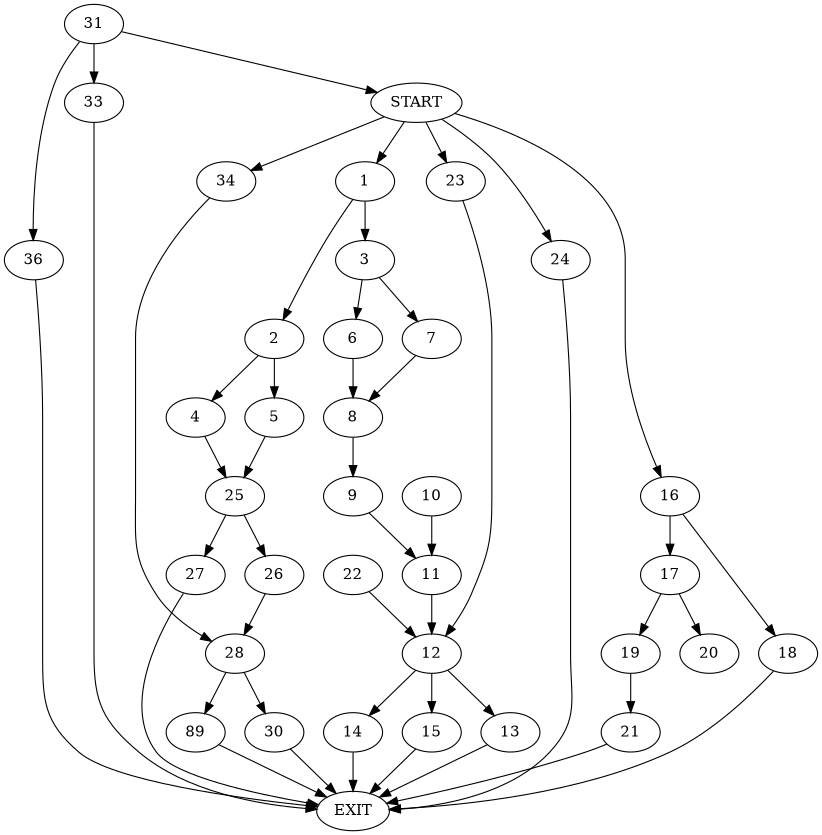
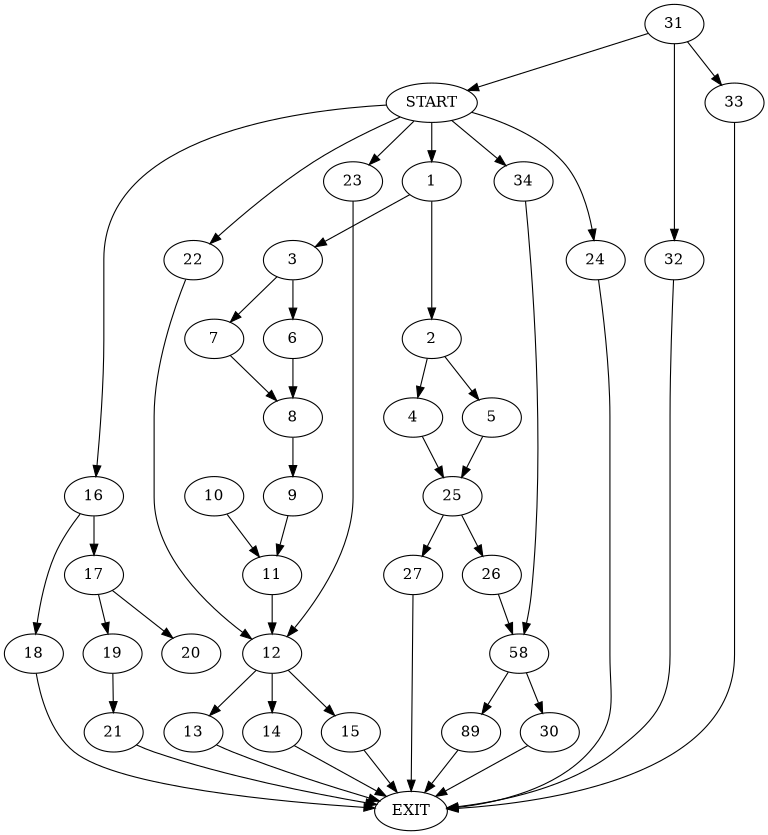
edge "START" -> "22": added
node "36": label "36" -> "32"
node "28": label "28" -> "58"
